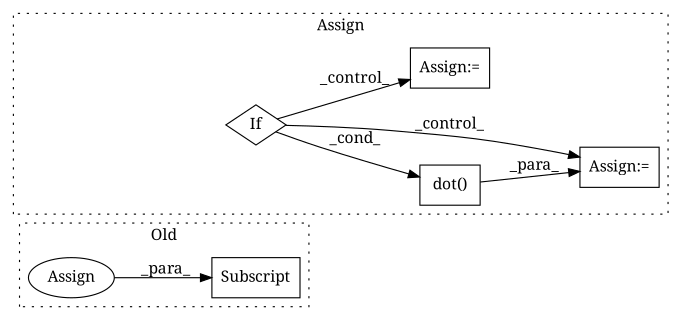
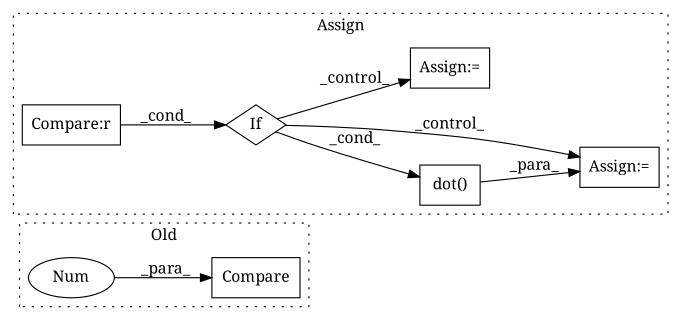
node "Compare:r": added
node "Assign": label "Assign" -> "Num"
node "Subscript": label "Subscript" -> "Compare"
